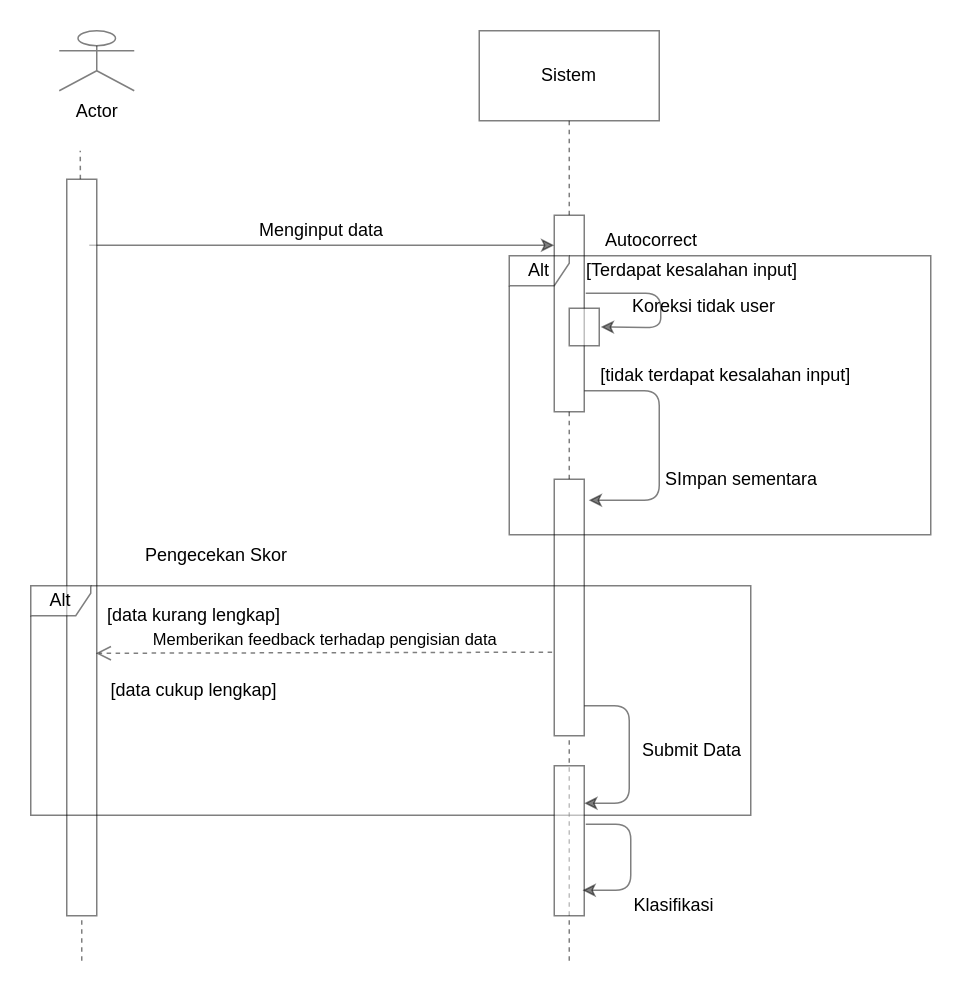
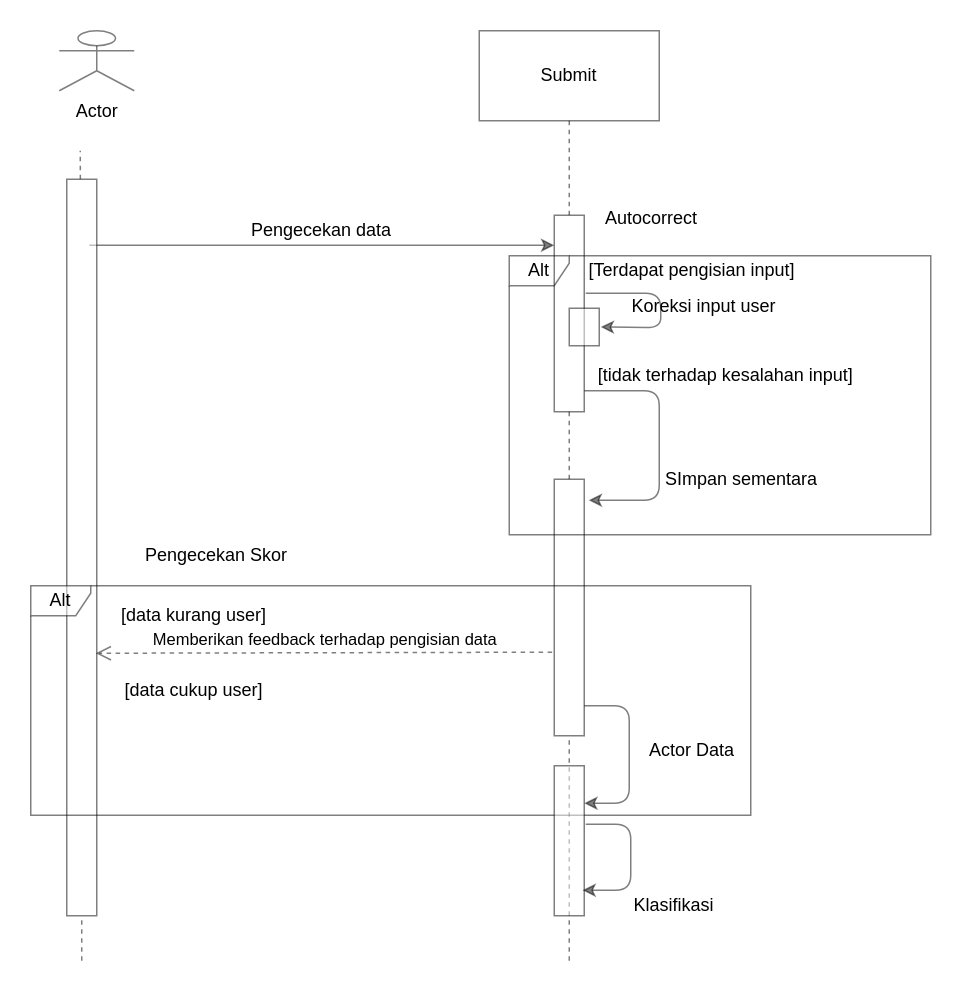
node "Sistem": label "Sistem" -> "Submit"
node "Menginput data": label "Menginput data" -> "Pengecekan data"
node "Autocorrect": moved (652, 241) -> (652, 218)
node "[Terdapat kesalahan input]": label "[Terdapat kesalahan input]" -> "[Terdapat pengisian input]"
node "Koreksi tidak user": label "Koreksi tidak user" -> "Koreksi input user"
node "[tidak terdapat kesalahan input]": label "[tidak terdapat kesalahan input]" -> "[tidak terhadap kesalahan input]"
node "[data kurang lengkap]": label "[data kurang lengkap]" -> "[data kurang user]"
node "[data cukup lengkap]": label "[data cukup lengkap]" -> "[data cukup user]"
node "Submit Data": label "Submit Data" -> "Actor Data"
